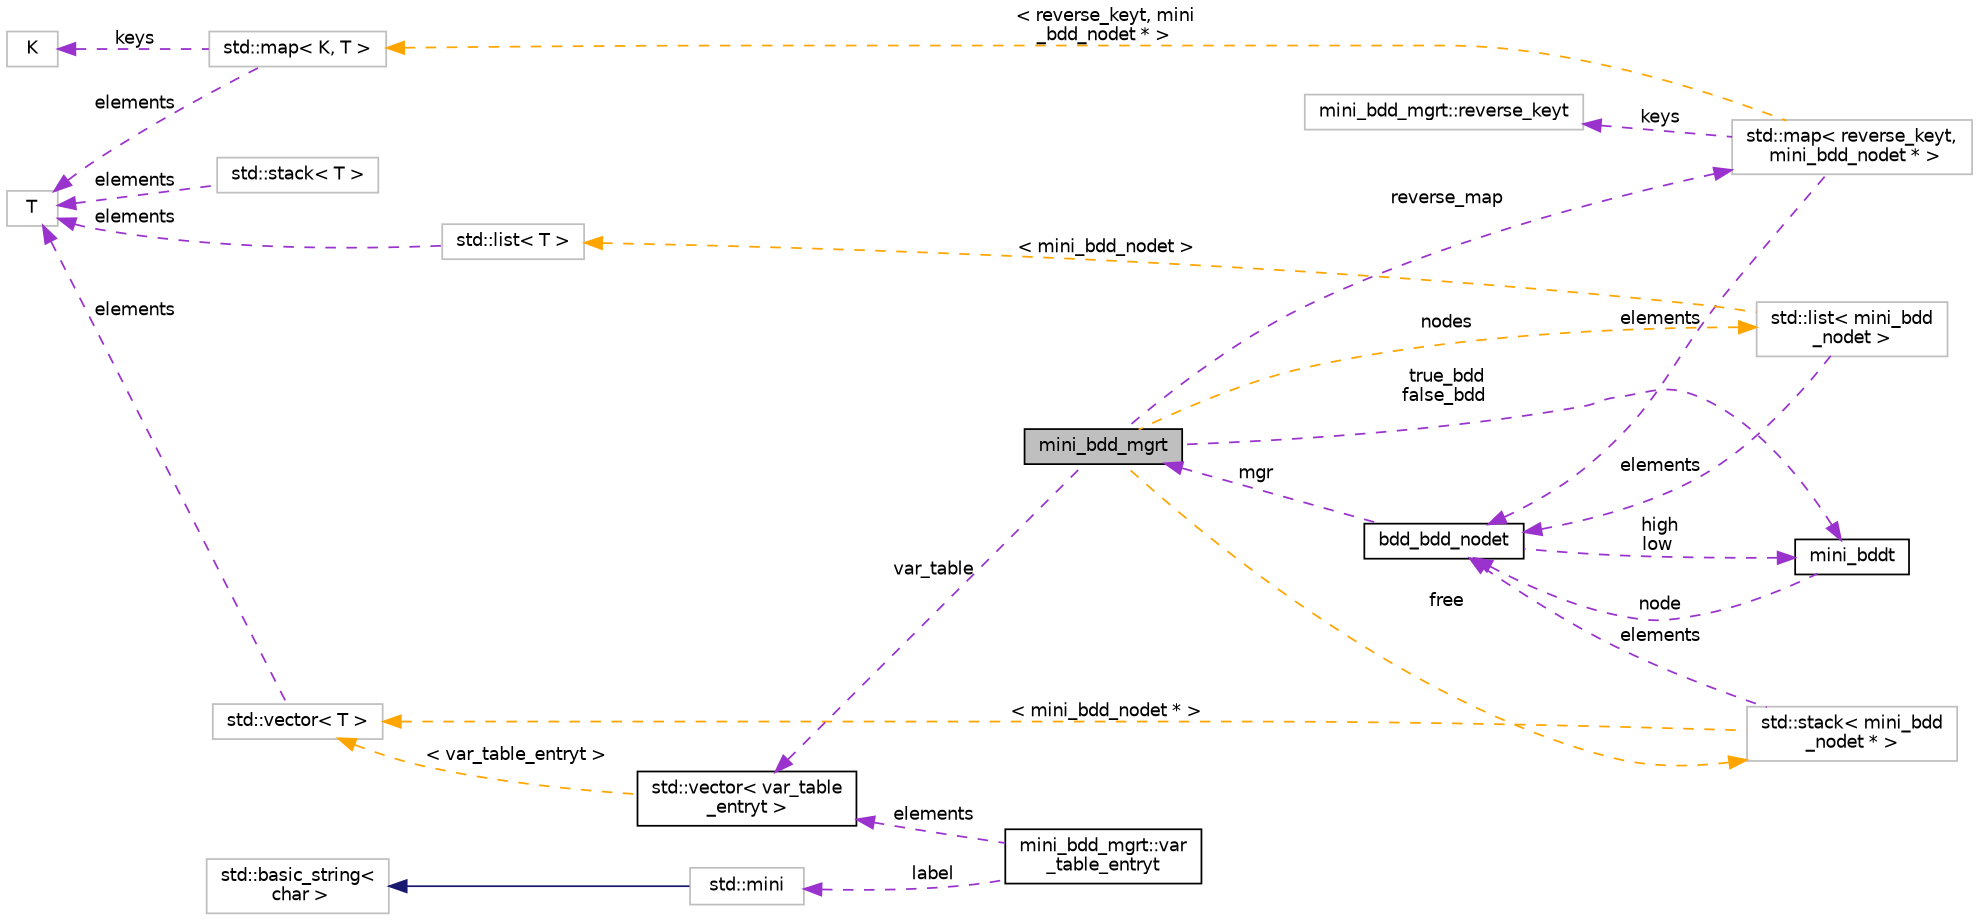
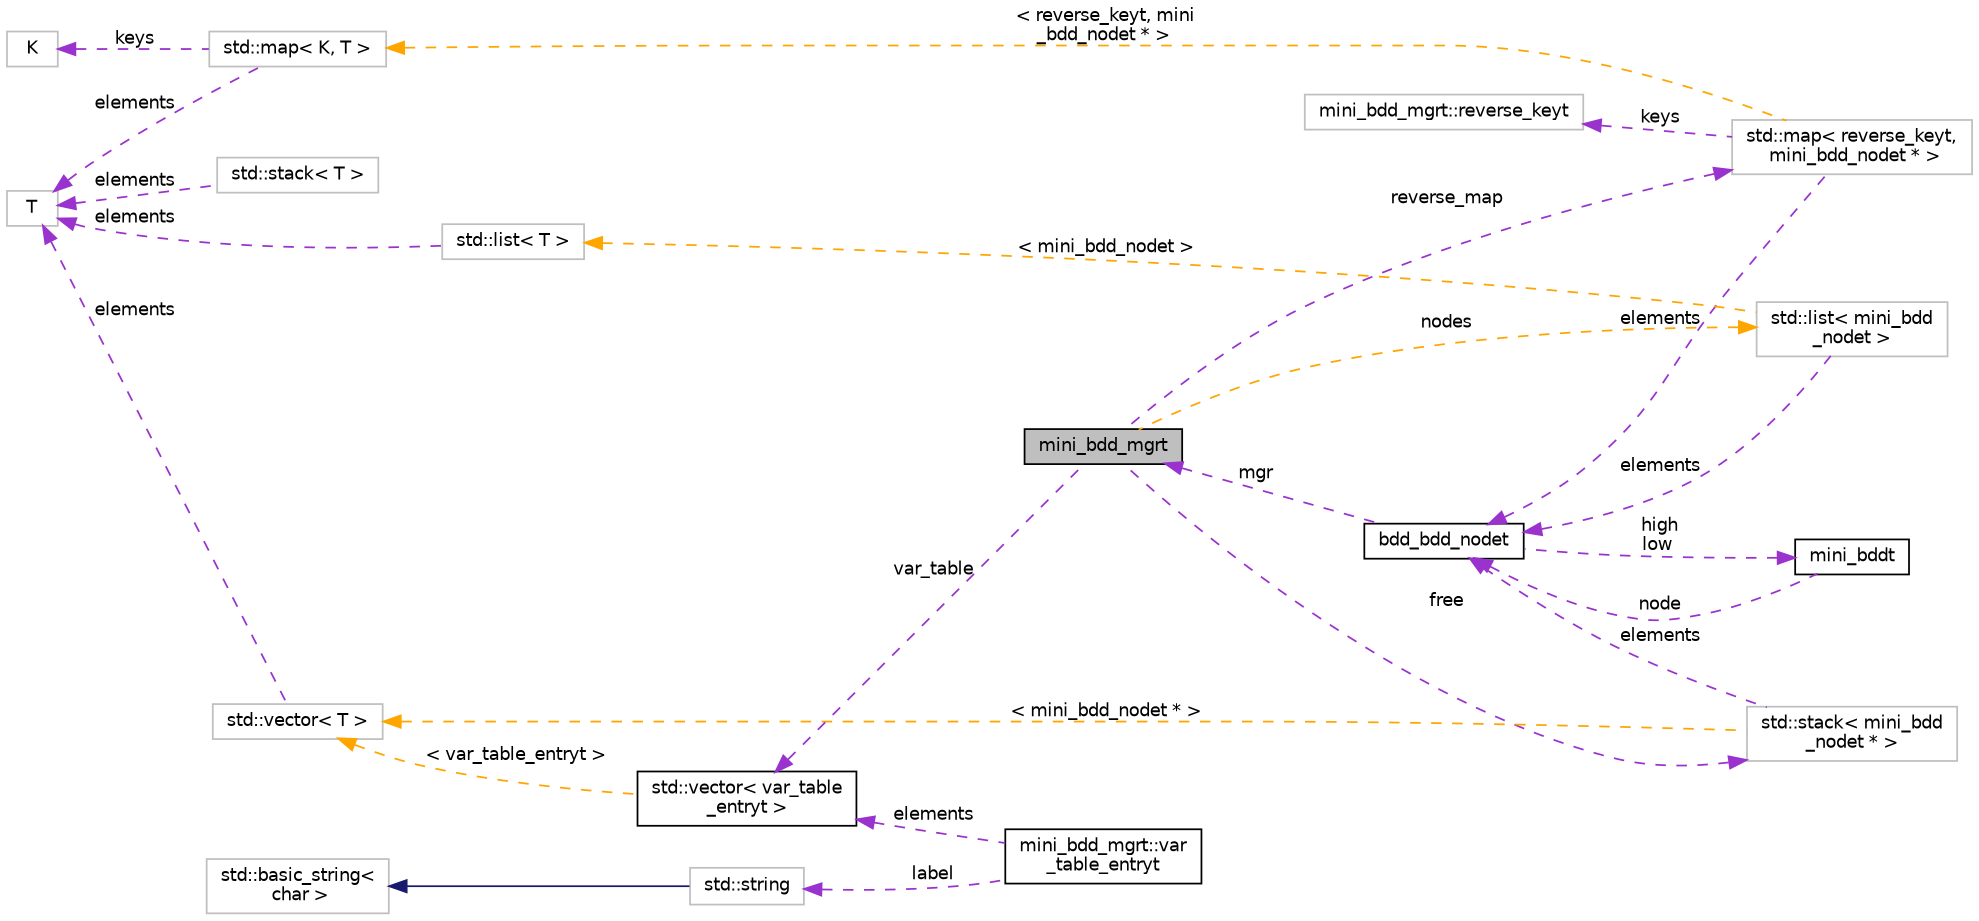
edge "mini_bdd_mgrt" -> "mini_bddt": removed, label "true_bdd false_bdd"
edge "mini_bdd_mgrt" -> "std::stack< mini_bdd _nodet * >": color orange -> darkorchid3
node "std::mini": label "std::mini" -> "std::string"
